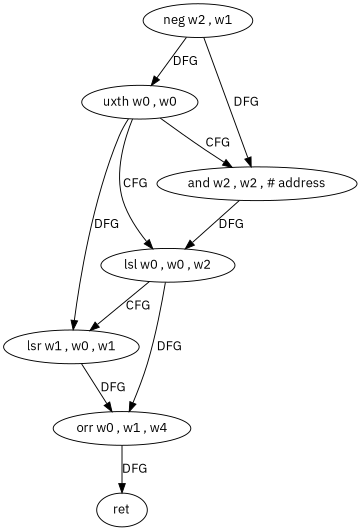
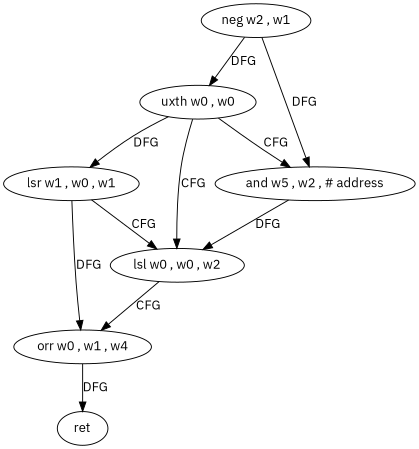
node "and w2 , w2 , # address": label "and w2 , w2 , # address" -> "and w5 , w2 , # address"
edge "lsl w0 , w0 , w2" -> "lsr w1 , w0 , w1": reversed
edge "lsl w0 , w0 , w2" -> "orr w0 , w1 , w4": label "DFG" -> "CFG"
